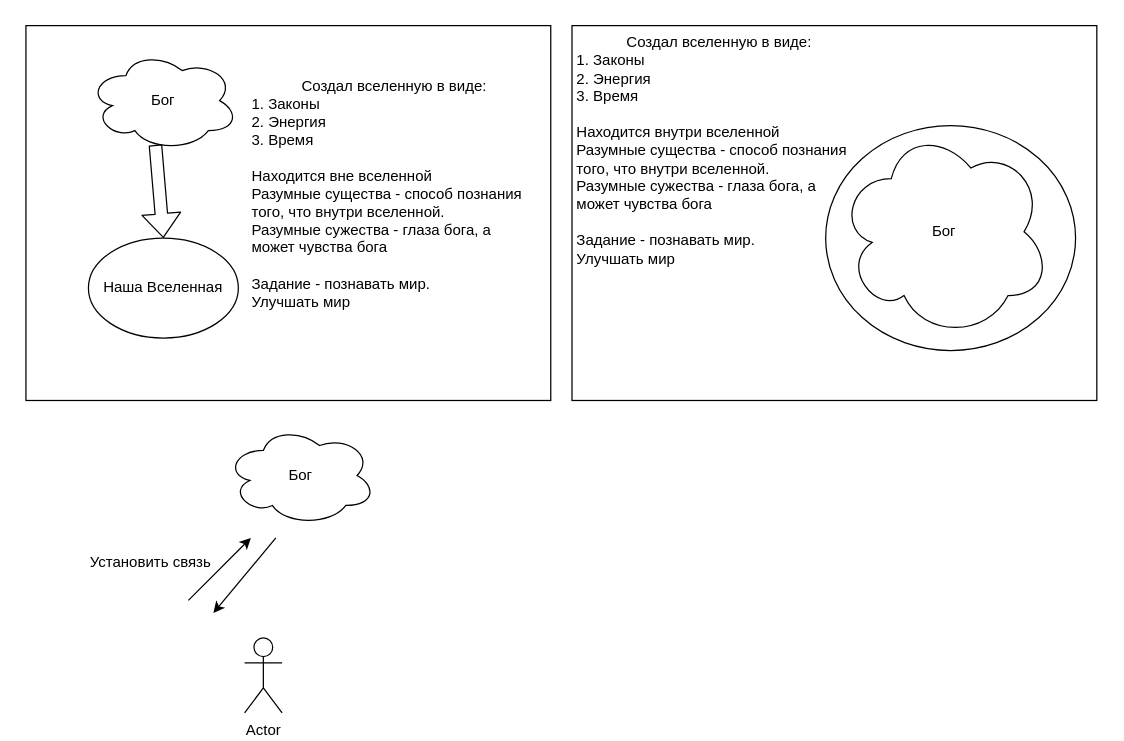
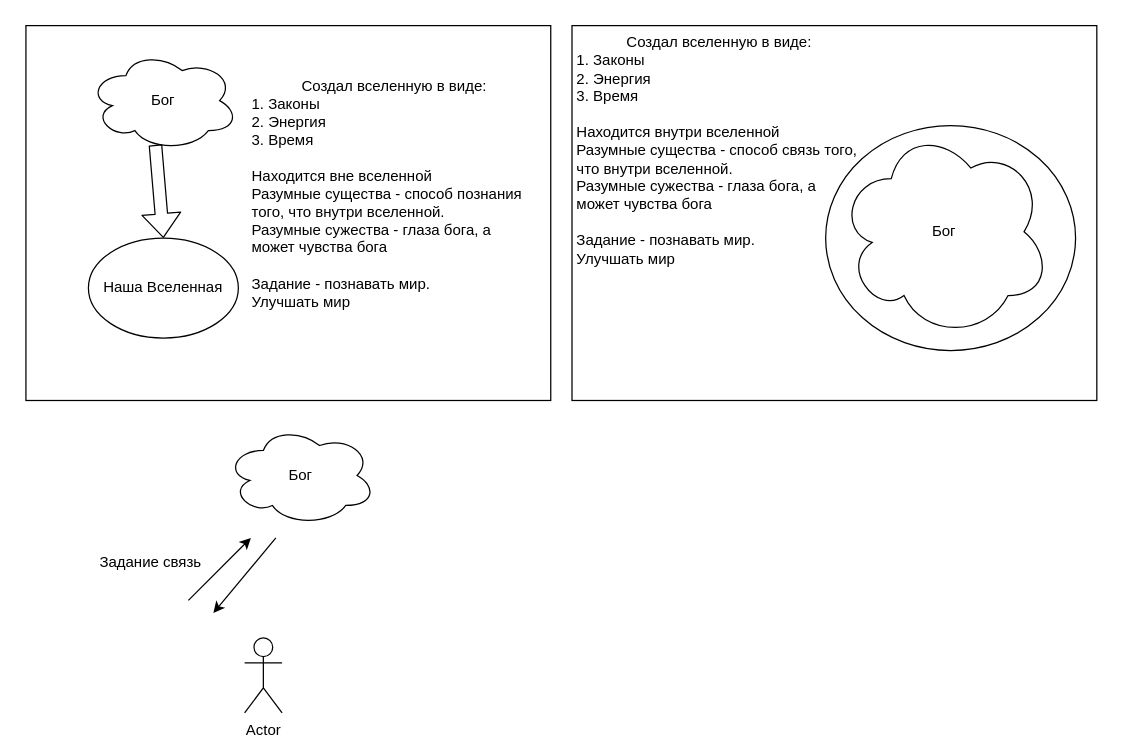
node "Создал вселенную в виде: 1. Законы 2. Энергия 3. Время Находится внутри вселенной Разумные существа - способ познания того, что внутри вселенной. Разумные сужества - глаза бога, а может чувства бога Задание - познавать мир. Улучшать мир": label "Создал вселенную в виде: 1. Законы 2. Энергия 3. Время Находится внутри вселенной Разумные существа - способ познания того, что внутри вселенной. Разумные сужества - глаза бога, а может чувства бога Задание - познавать мир. Улучшать мир" -> "Создал вселенную в виде: 1. Законы 2. Энергия 3. Время Находится внутри вселенной Разумные существа - способ связь того, что внутри вселенной. Разумные сужества - глаза бога, а может чувства бога Задание - познавать мир. Улучшать мир"
node "Установить связь": label "Установить связь" -> "Задание связь"
